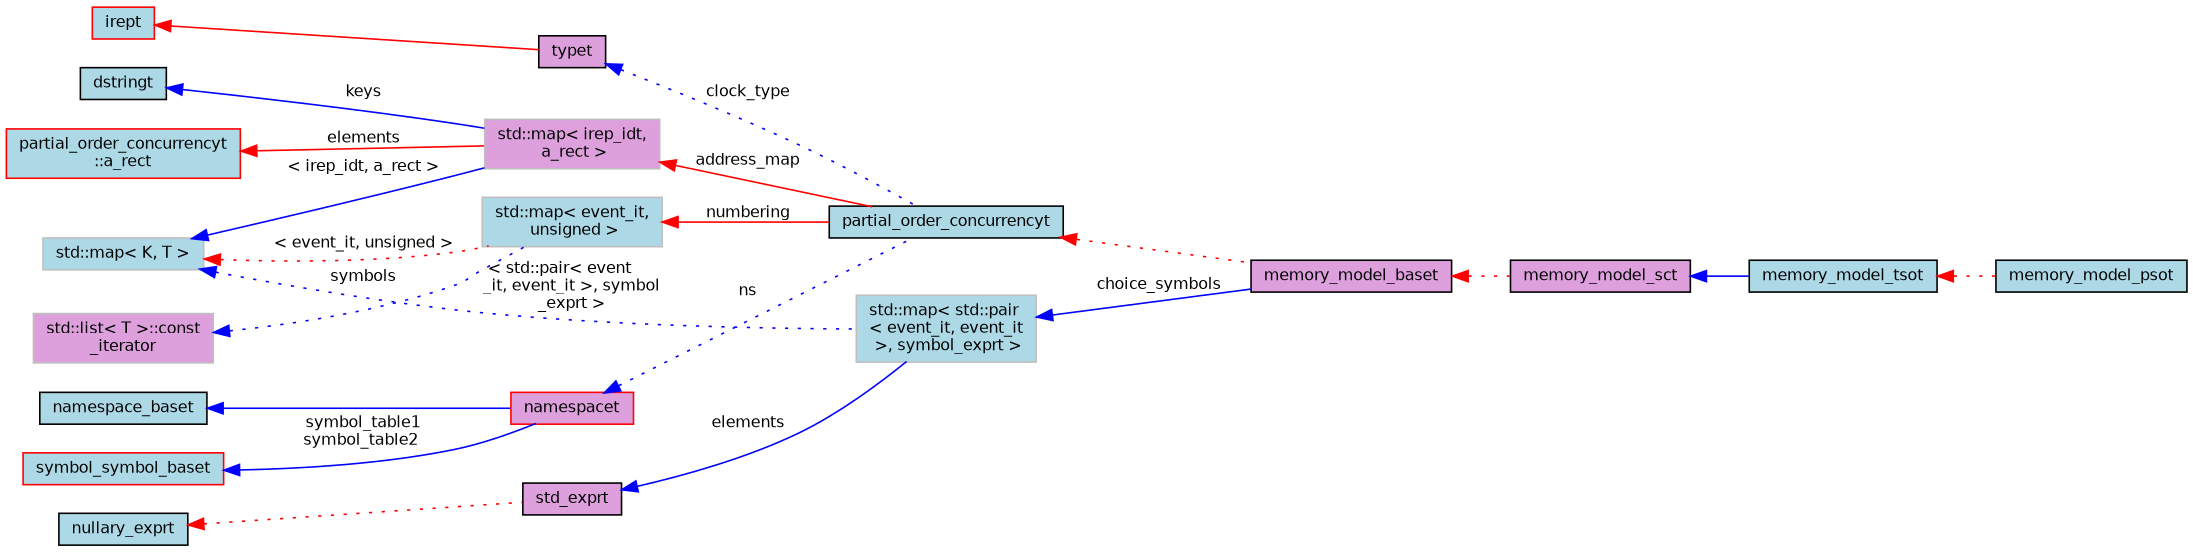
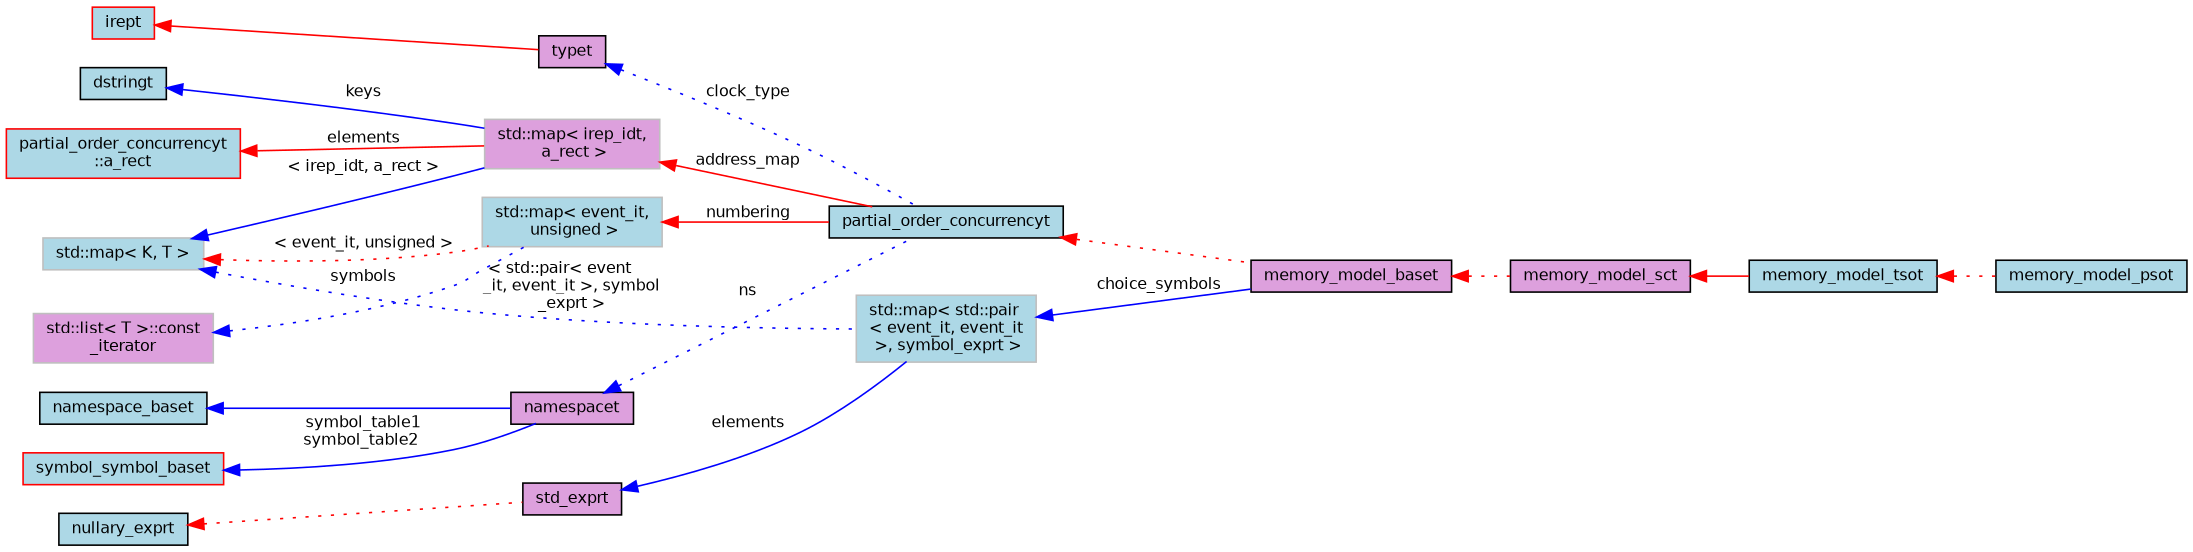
edge "memory_model_tsot" -> "memory_model_sct": color blue -> red
node "namespacet": color red -> black
